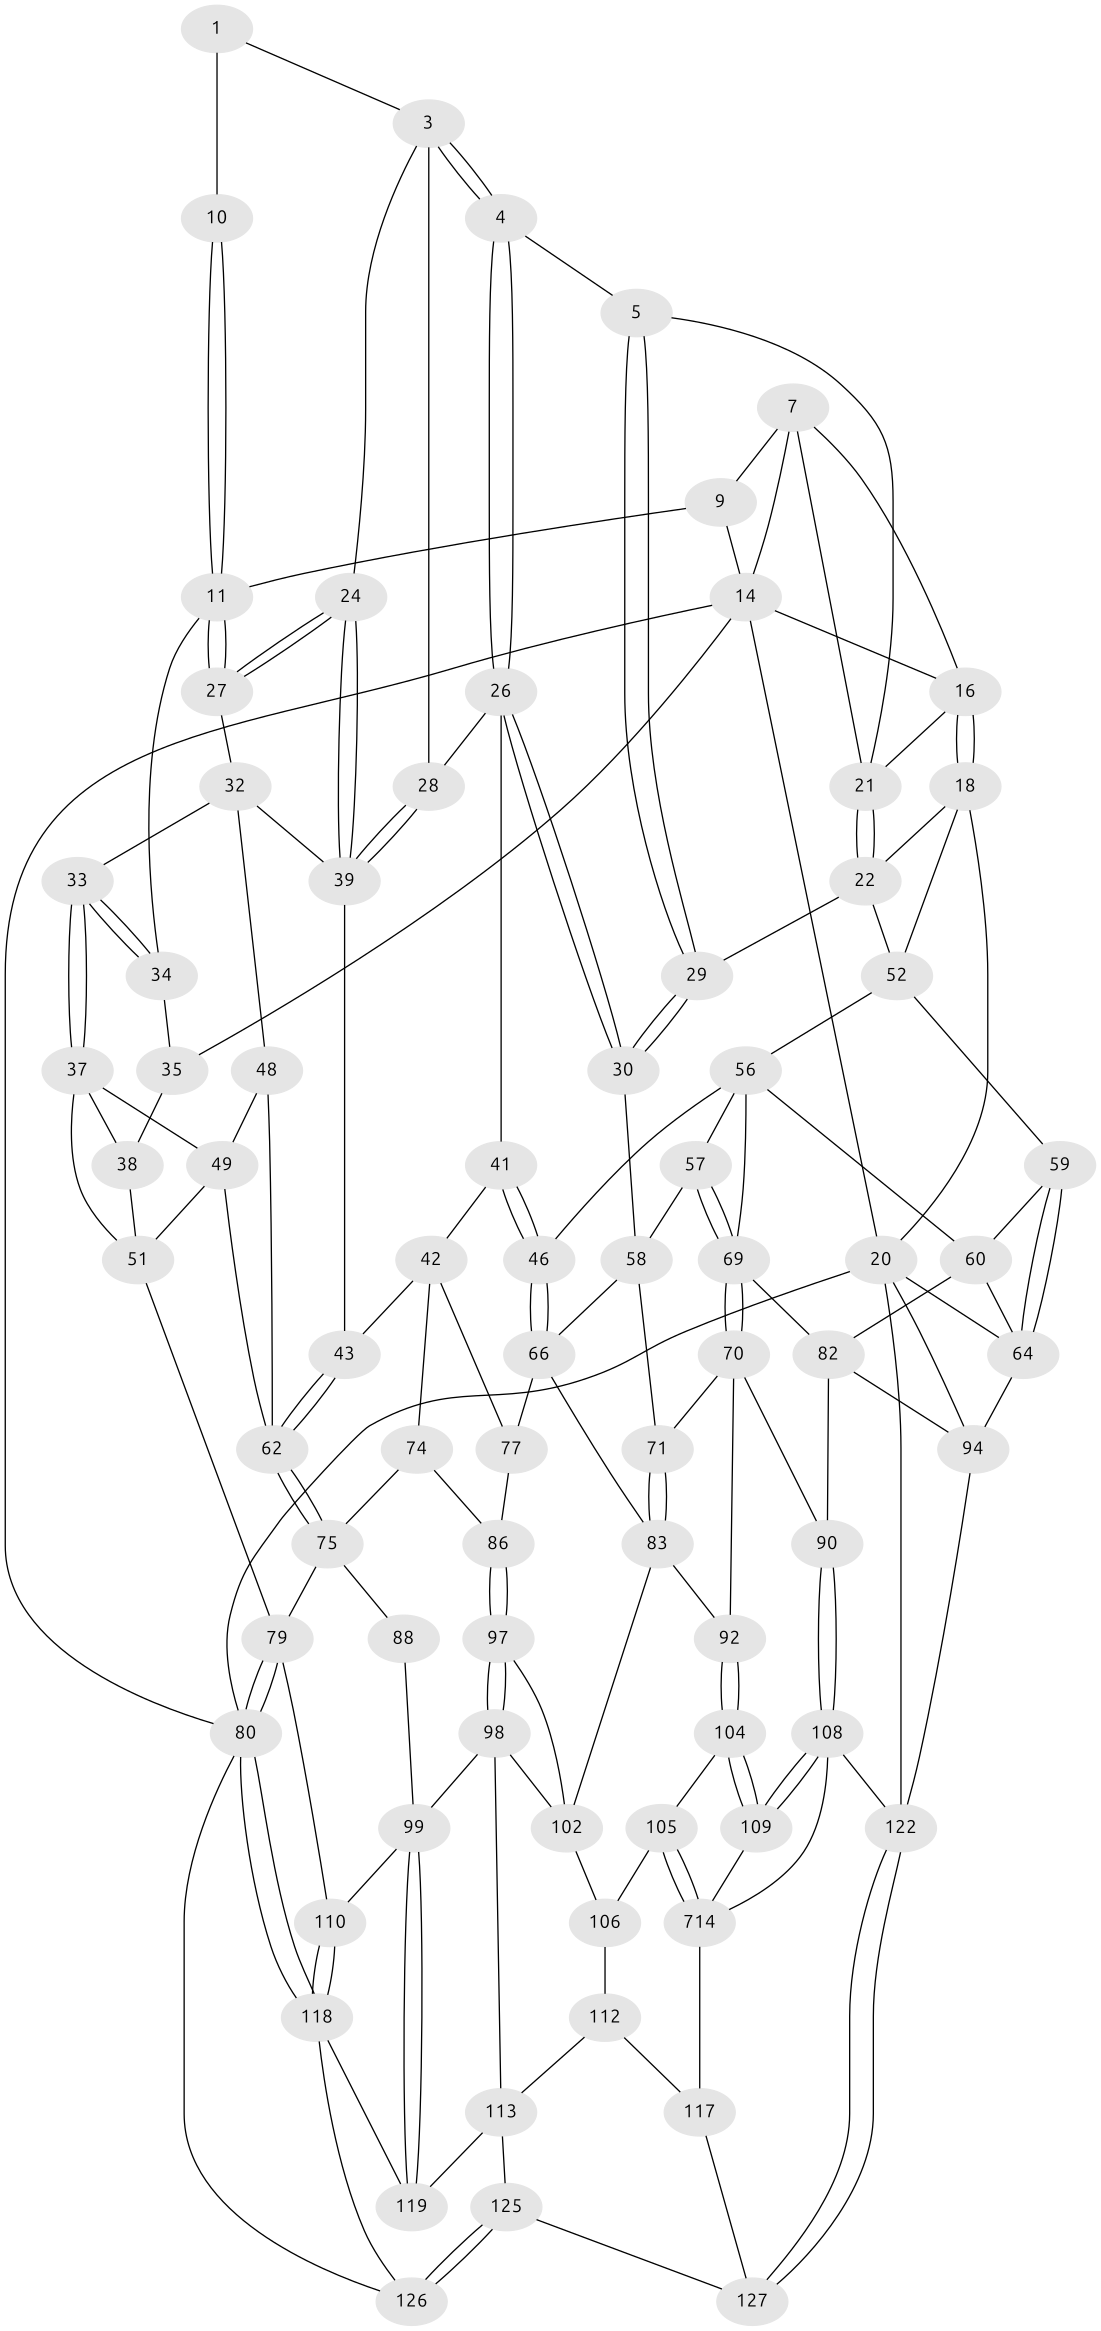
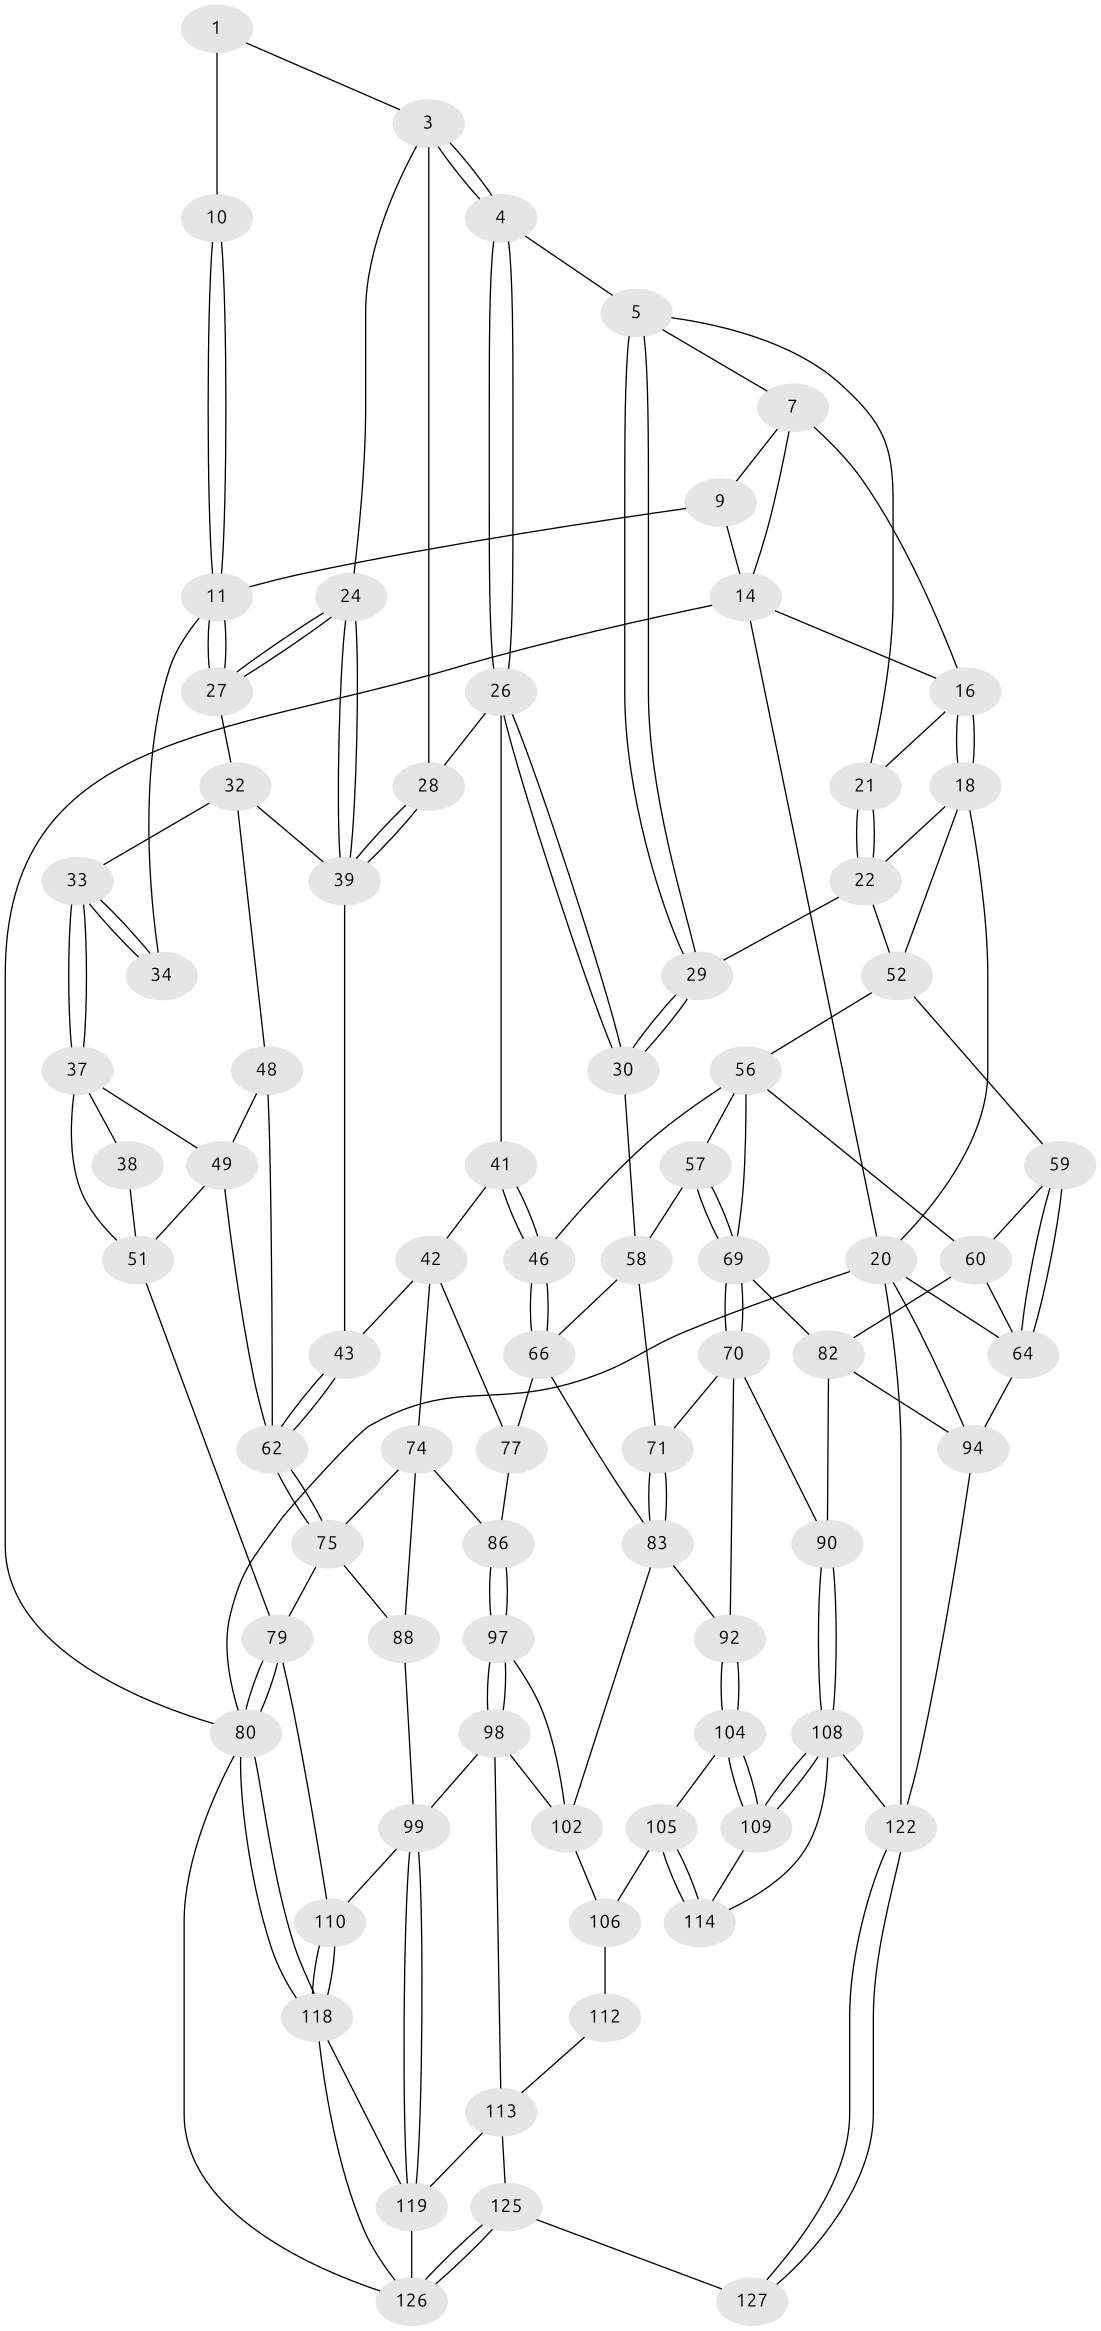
edge "7" -- "21": now "7" -- "5"
node "35": removed
edge "74" -- "88": added
node "714": label "714" -> "114"
node "117": removed
edge "119" -- "126": added
